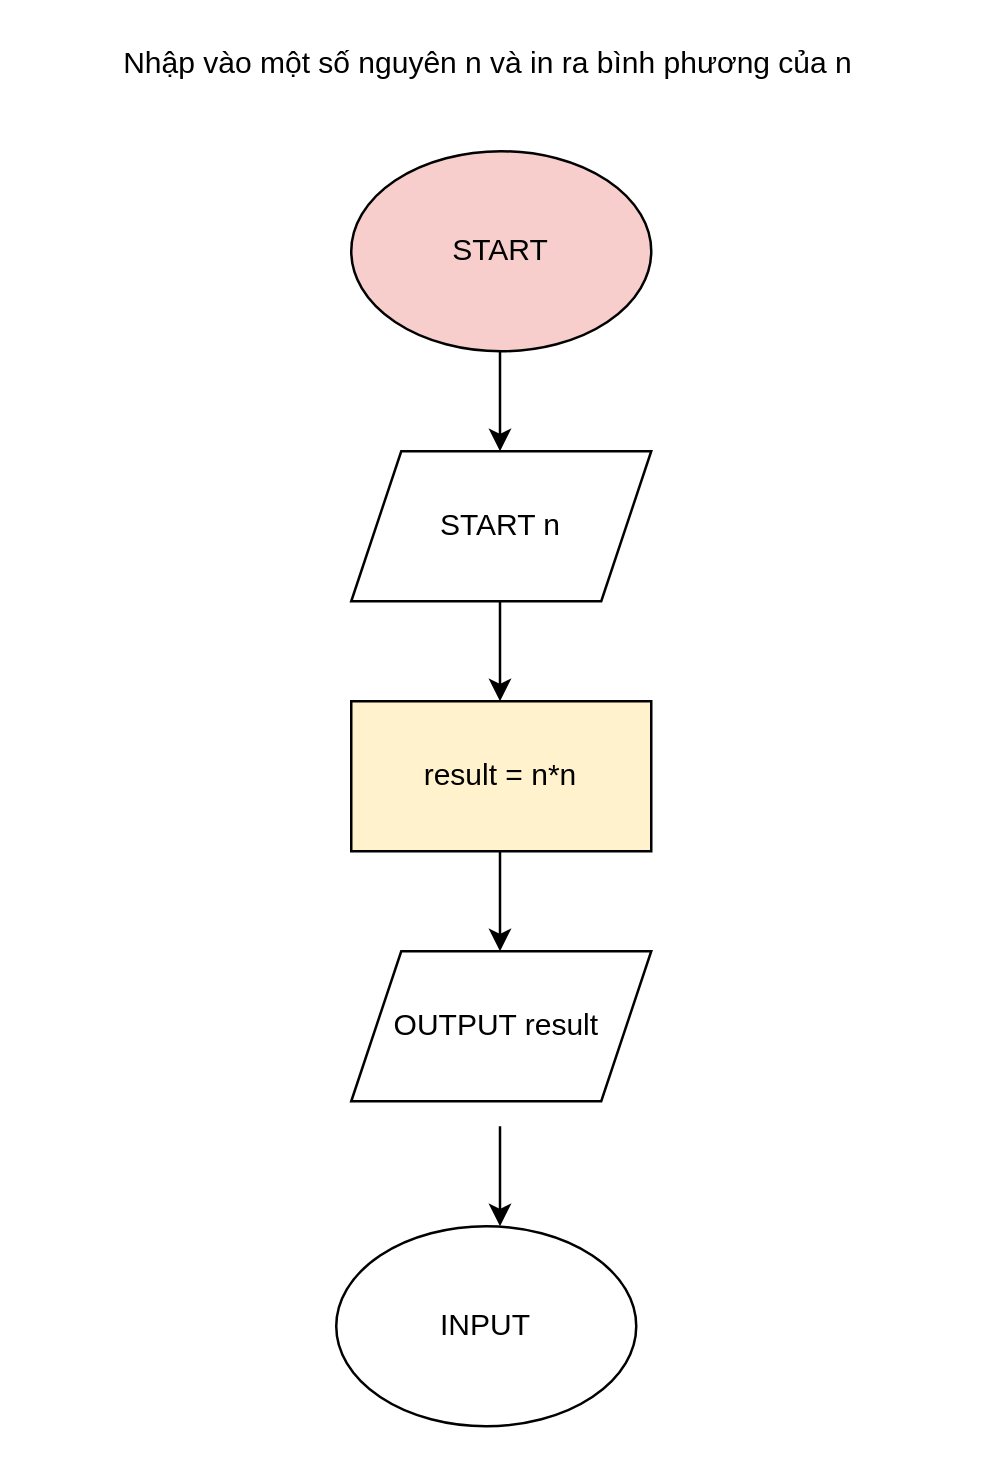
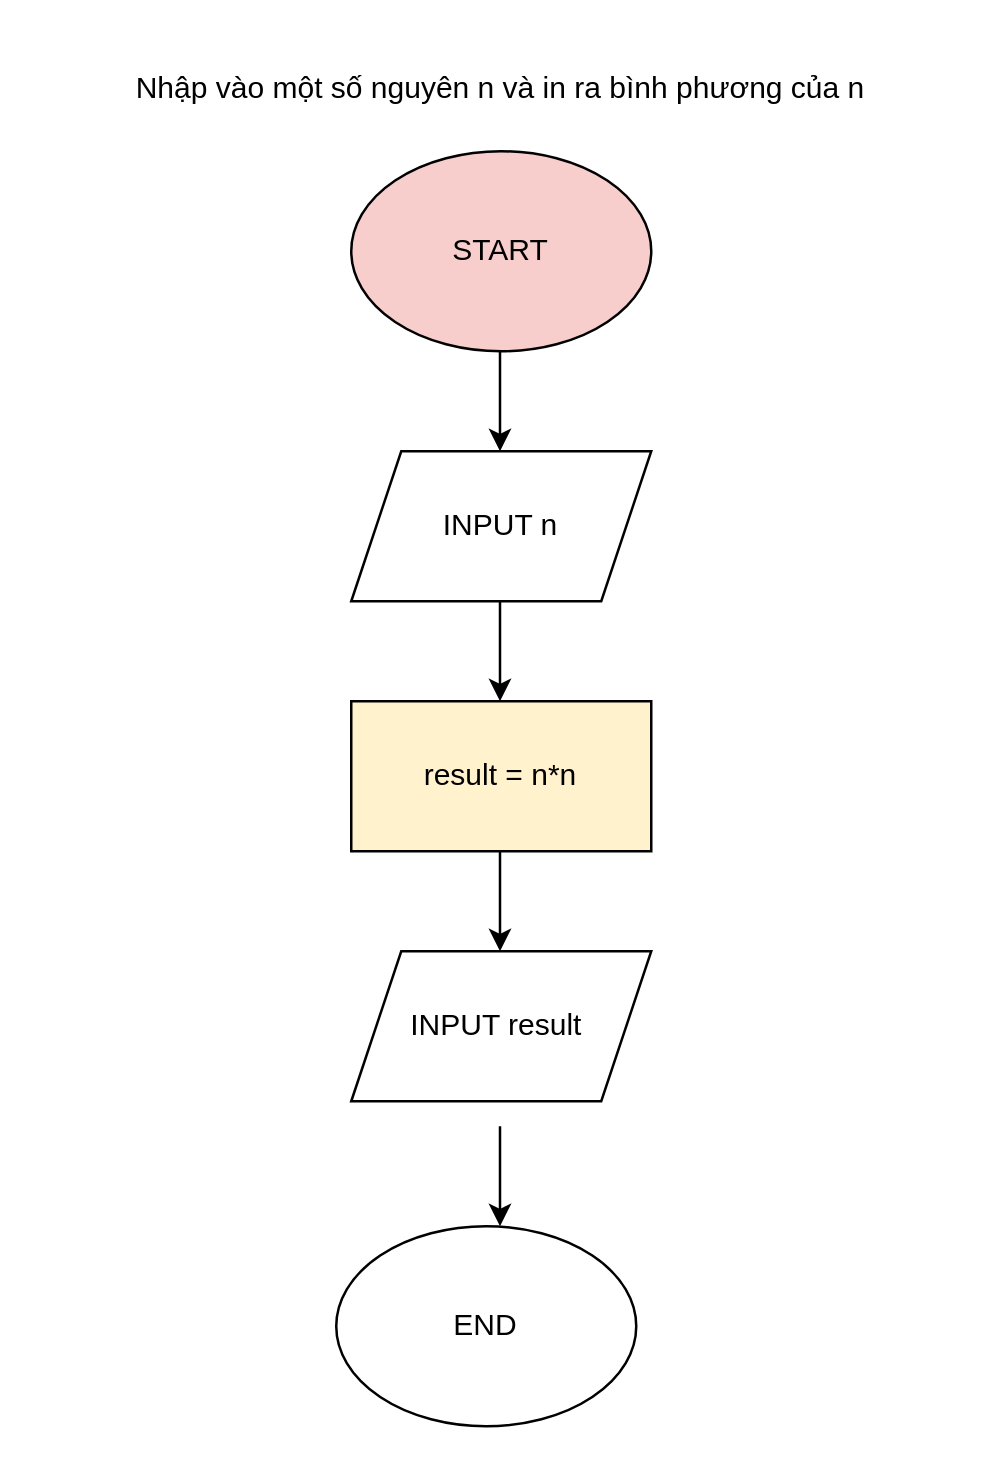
node "Nhập vào một số nguyên n và in ra bình phương của n": moved (489, 64) -> (501, 89)
node "START n": label "START n" -> "INPUT n"
node "OUTPUT result": label "OUTPUT result" -> "INPUT result"
node "INPUT": label "INPUT" -> "END"
